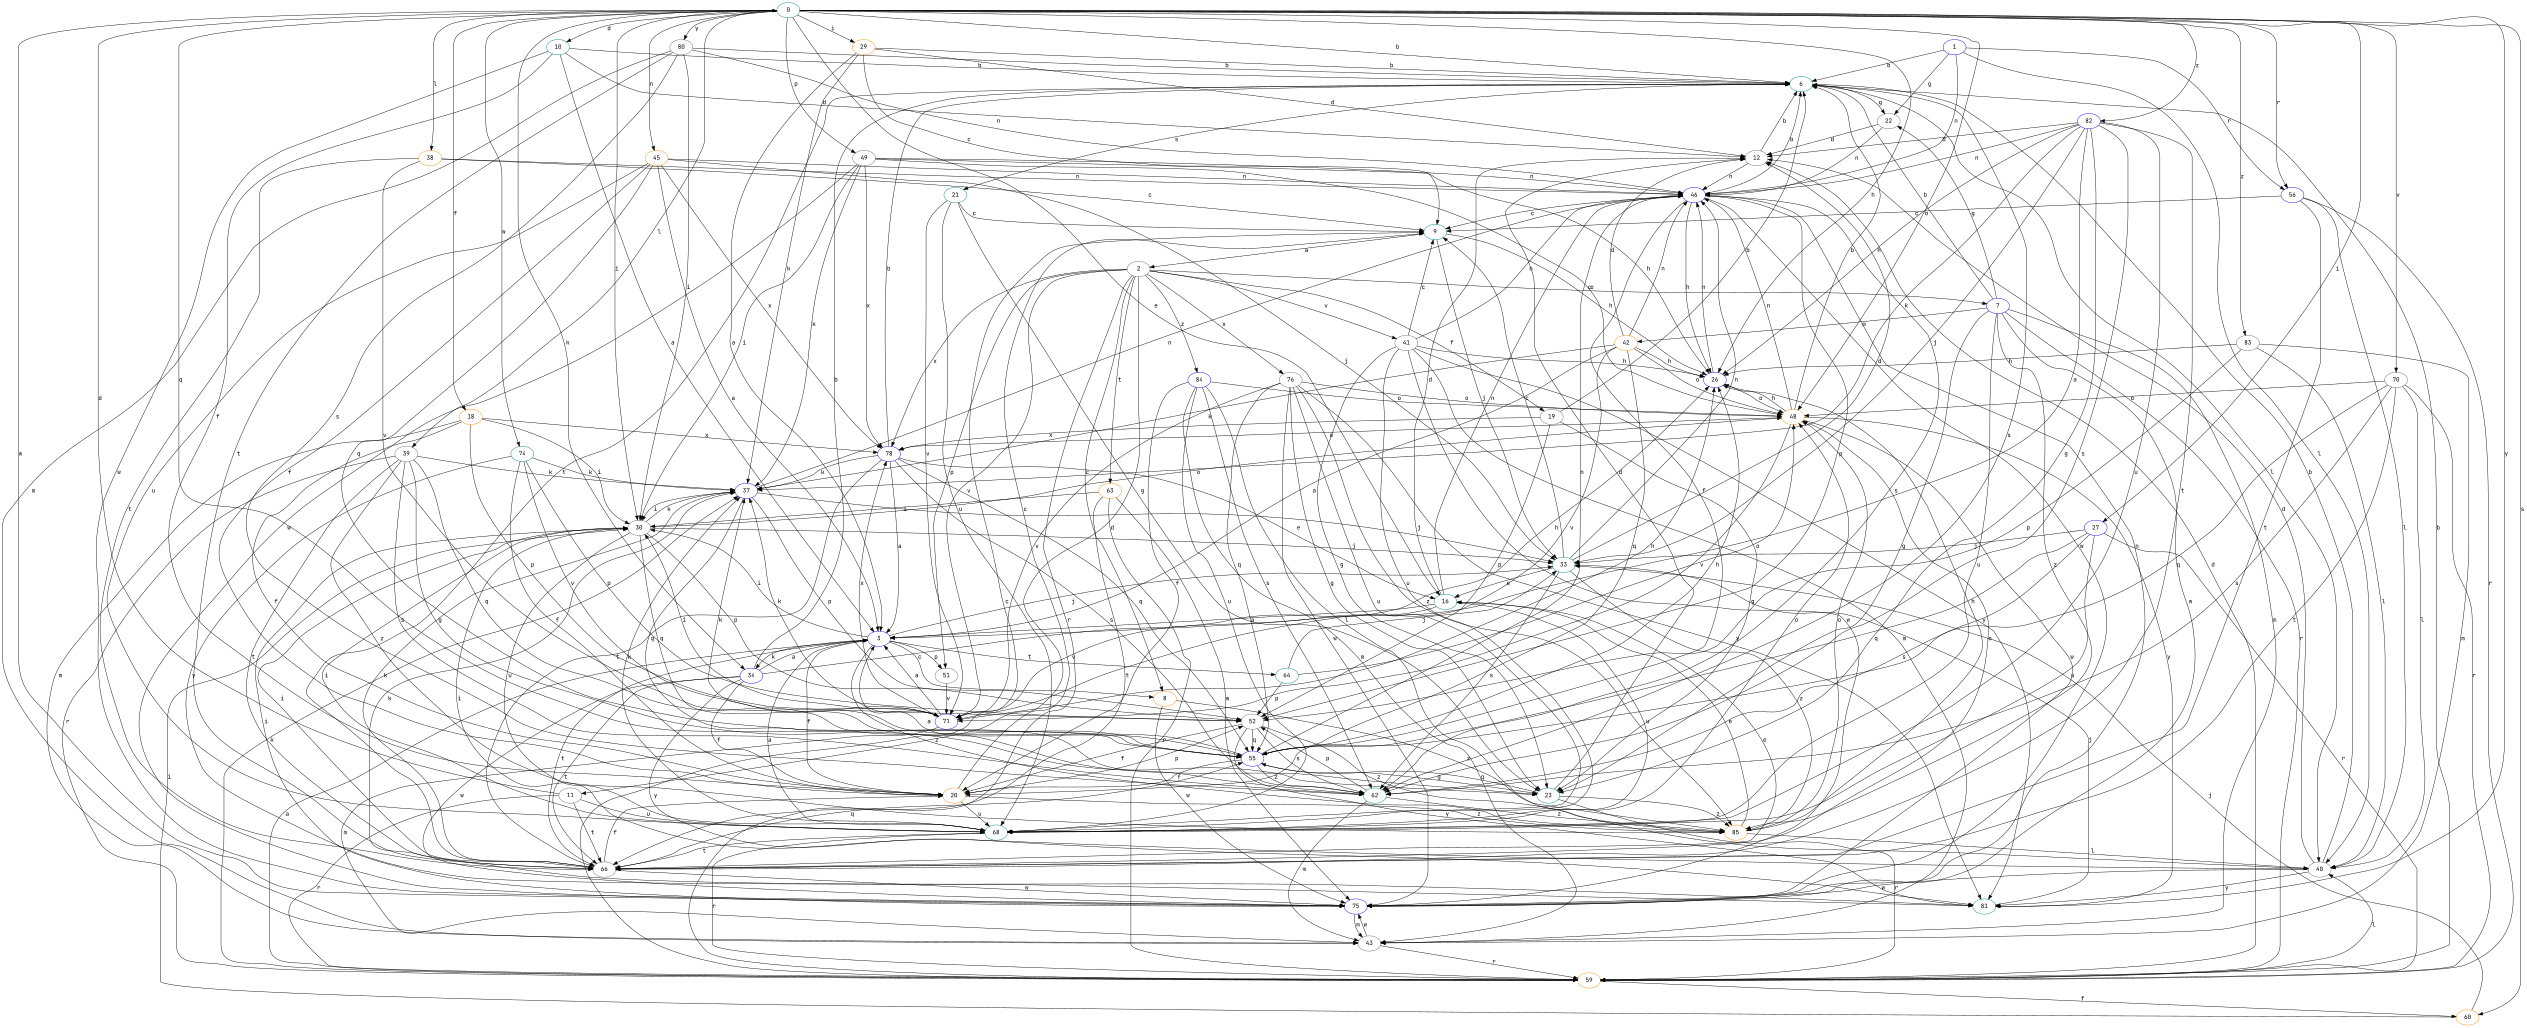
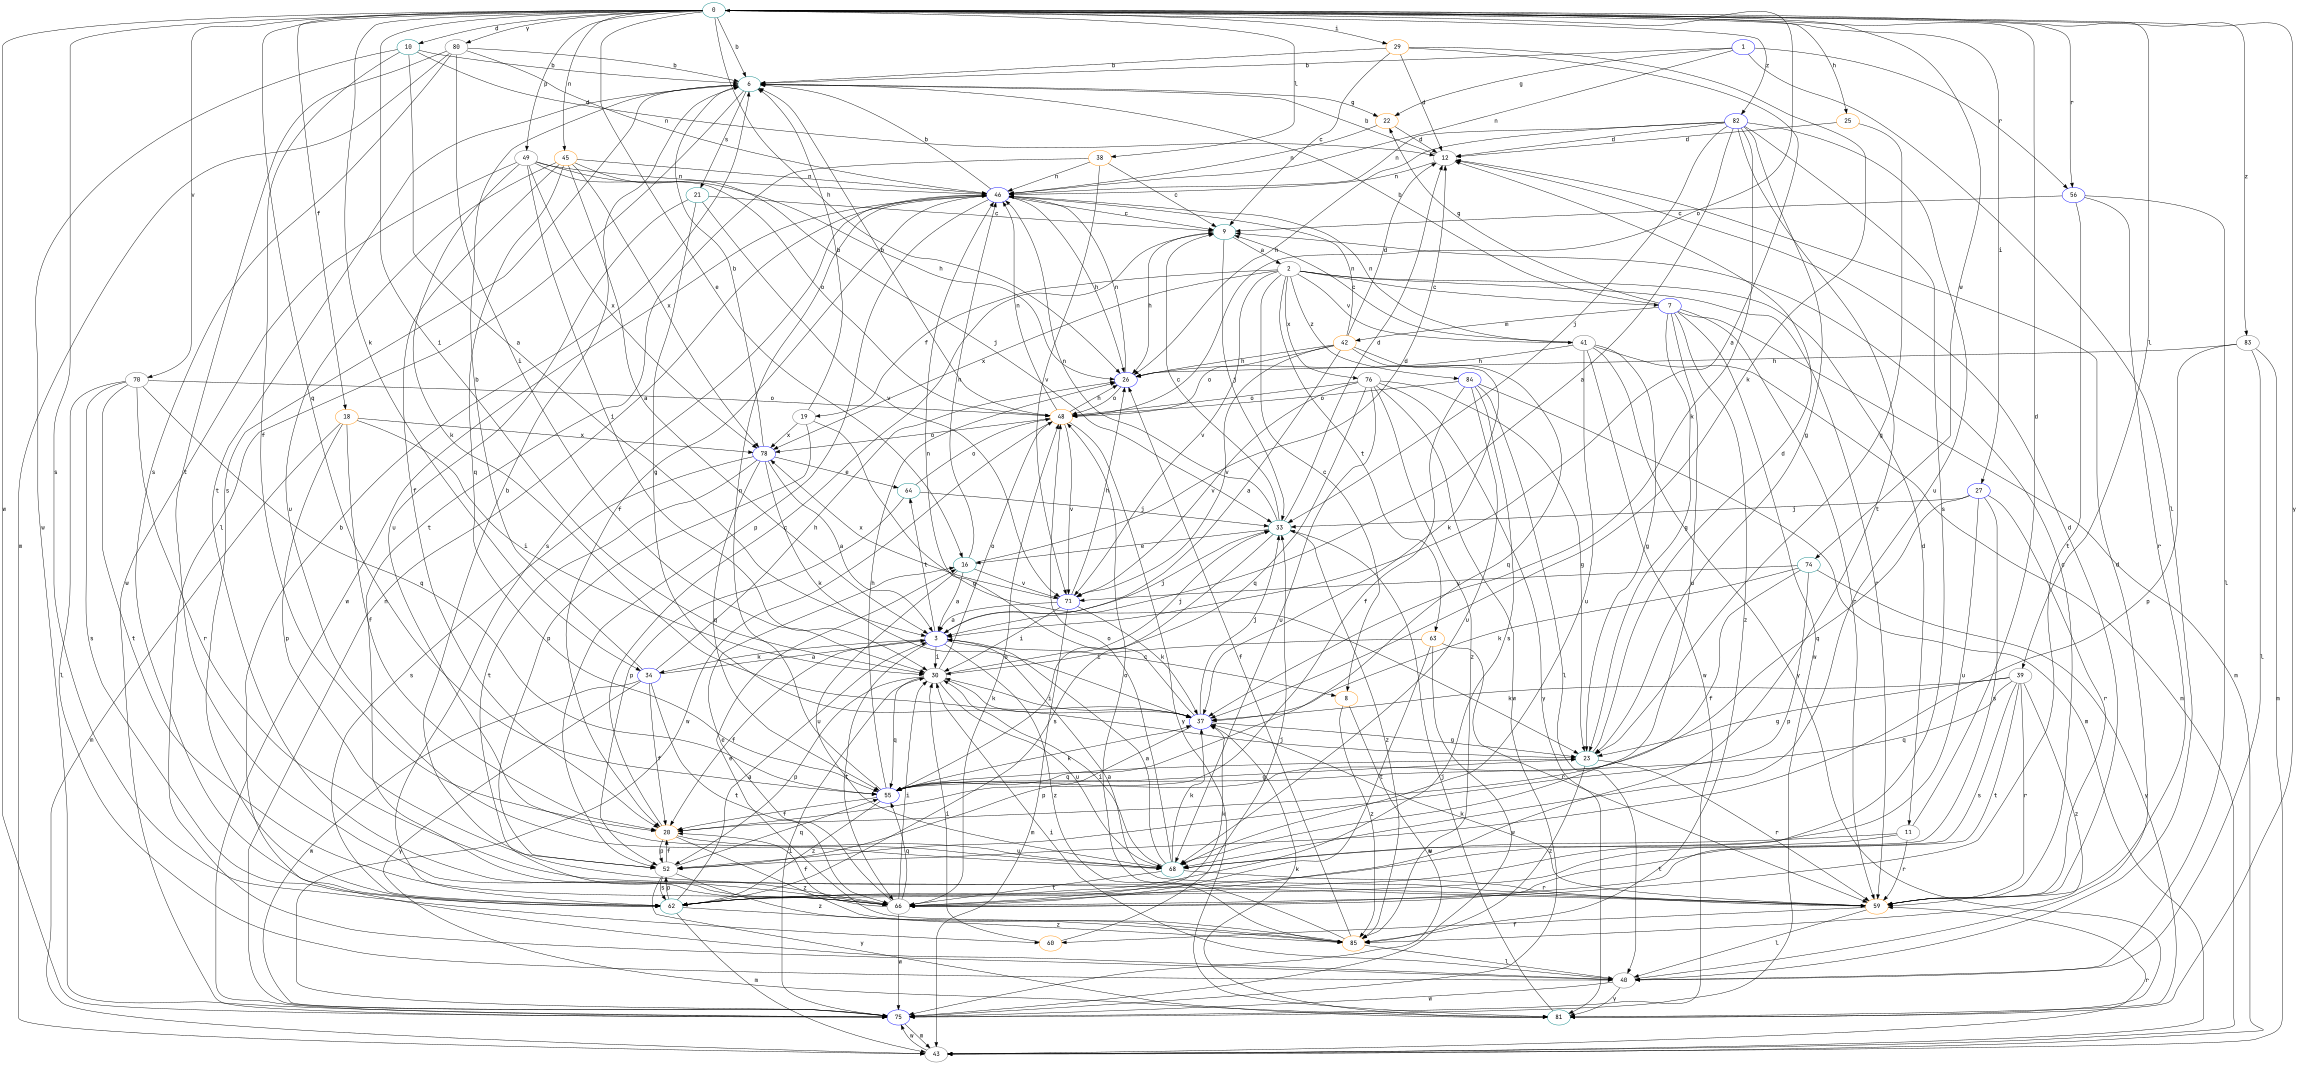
node "25": added
node "22": color gray40 -> darkorange
edge "78" -> "16": now "78" -> "64"
edge "85" -> "26": label "h" -> "f"
node "51": removed
